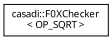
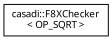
node "casadi::F0XChecker < OP_SQRT >": label "casadi::F0XChecker < OP_SQRT >" -> "casadi::F8XChecker < OP_SQRT >"
